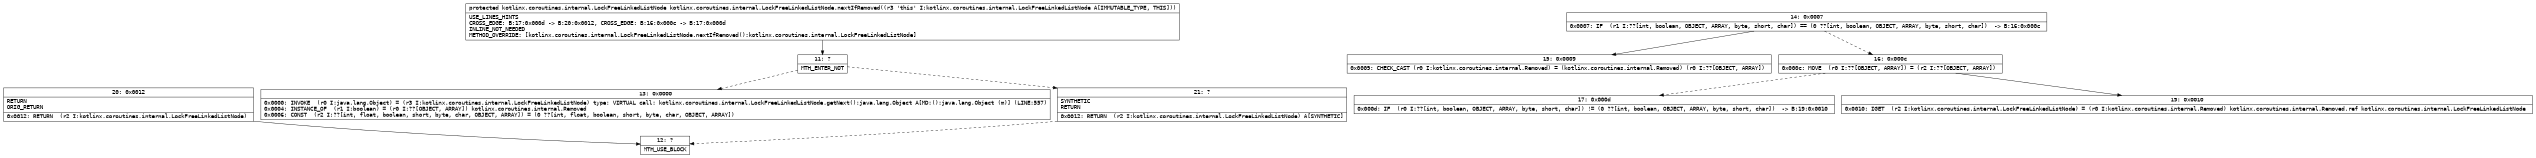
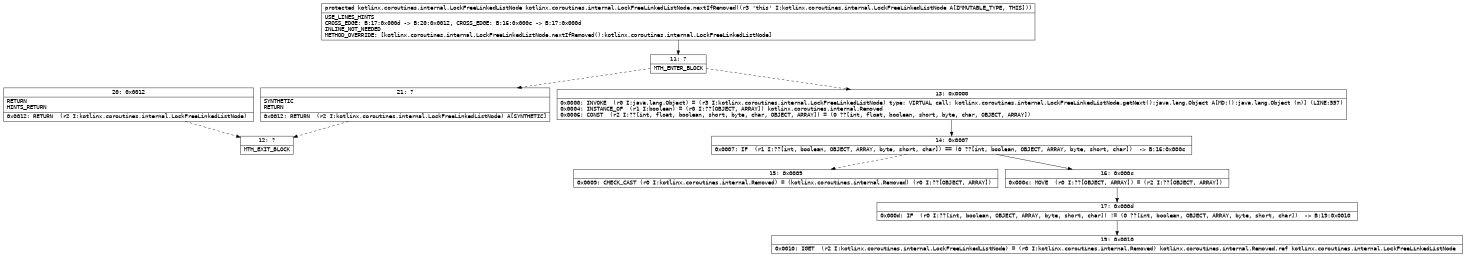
edge "14: 0x0007" -> "16: 0x000c": style dashed -> solid
edge "14: 0x0007" -> "15: 0x0009": style solid -> dashed
node "11: ?": text "MTH_ENTER_NOT" -> "MTH_ENTER_BLOCK"
edge "16: 0x000c" -> "17: 0x000d": style dashed -> solid
edge "16: 0x000c" -> "19: 0x0010": now "17: 0x000d" -> "19: 0x0010"
node "20: 0x0012": text "ORIG_RETURN" -> "HINTS_RETURN"
edge "13: 0x0000" -> "14: 0x0007": added
edge "20: 0x0012" -> "12: ?": style solid -> dashed
node "12: ?": text "MTH_USE_BLOCK" -> "MTH_EXIT_BLOCK"
